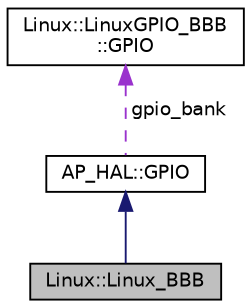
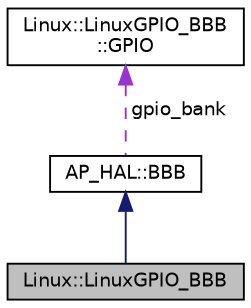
node "AP_HAL::GPIO": label "AP_HAL::GPIO" -> "AP_HAL::BBB"
node "Linux::Linux_BBB": label "Linux::Linux_BBB" -> "Linux::LinuxGPIO_BBB"
